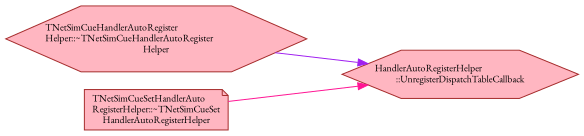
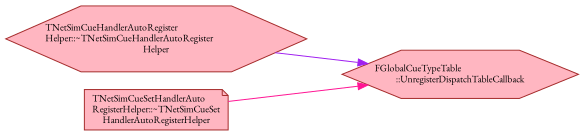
node "HandlerAutoRegisterHelper ::UnregisterDispatchTableCallback": label "HandlerAutoRegisterHelper ::UnregisterDispatchTableCallback" -> "FGlobalCueTypeTable ::UnregisterDispatchTableCallback"
